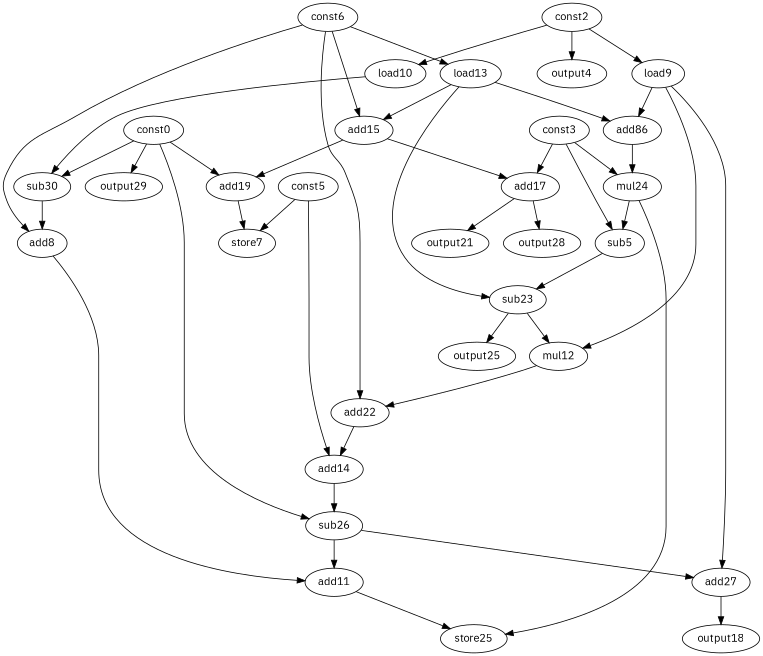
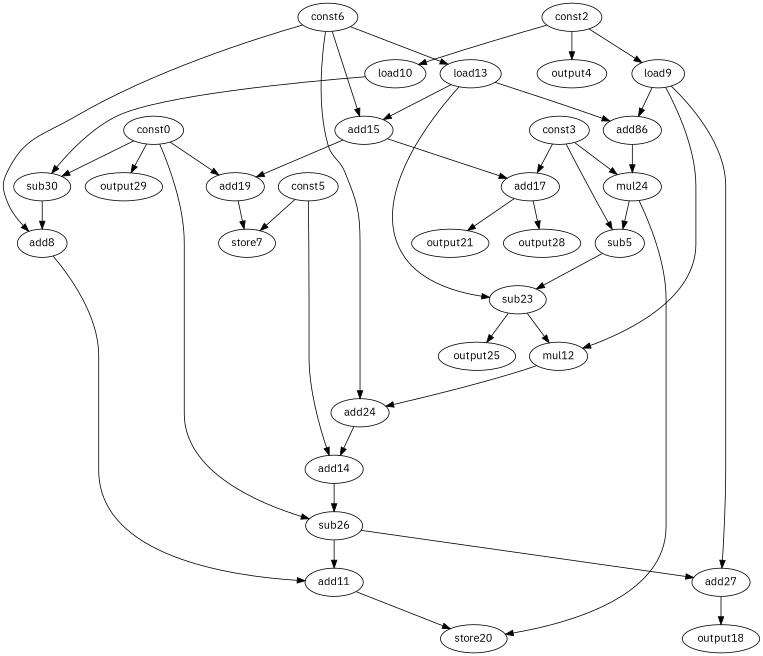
node "add22": label "add22" -> "add24"
node "store25": label "store25" -> "store20"
